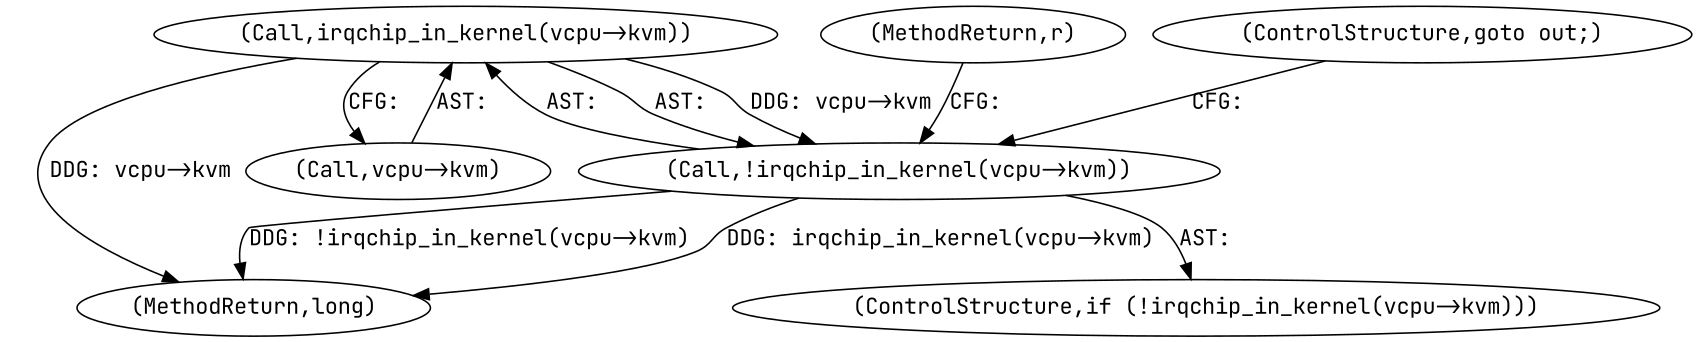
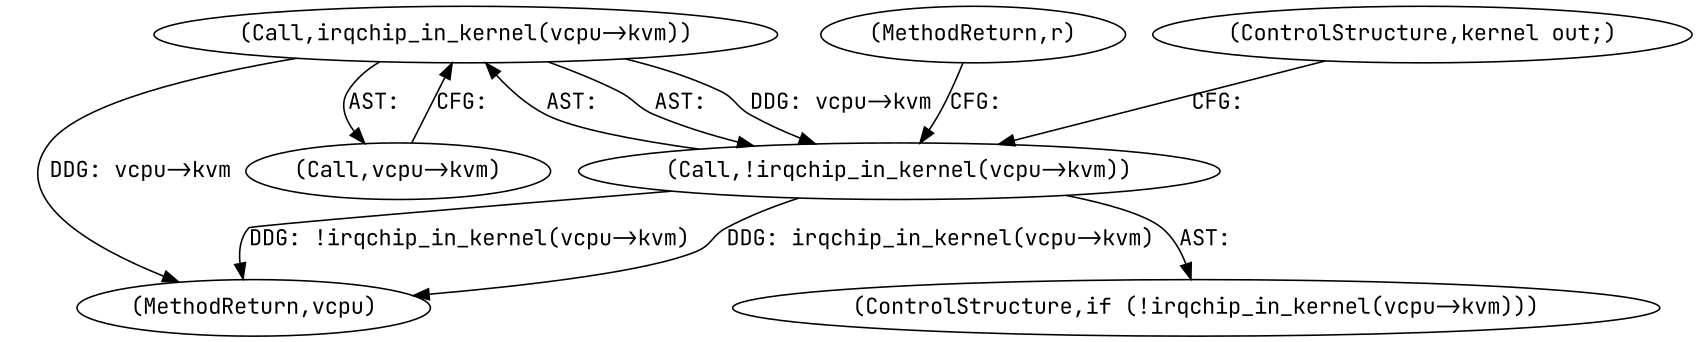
node "(ControlStructure,goto out;)": label "(ControlStructure,goto out;)" -> "(ControlStructure,kernel out;)"
edge "(Call,irqchip_in_kernel(vcpu->kvm))" -> "(Call,vcpu->kvm)": label "CFG: " -> "AST: "
edge "(Call,vcpu->kvm)" -> "(Call,irqchip_in_kernel(vcpu->kvm))": label "AST: " -> "CFG: "
node "(MethodReturn,long)": label "(MethodReturn,long)" -> "(MethodReturn,vcpu)"
